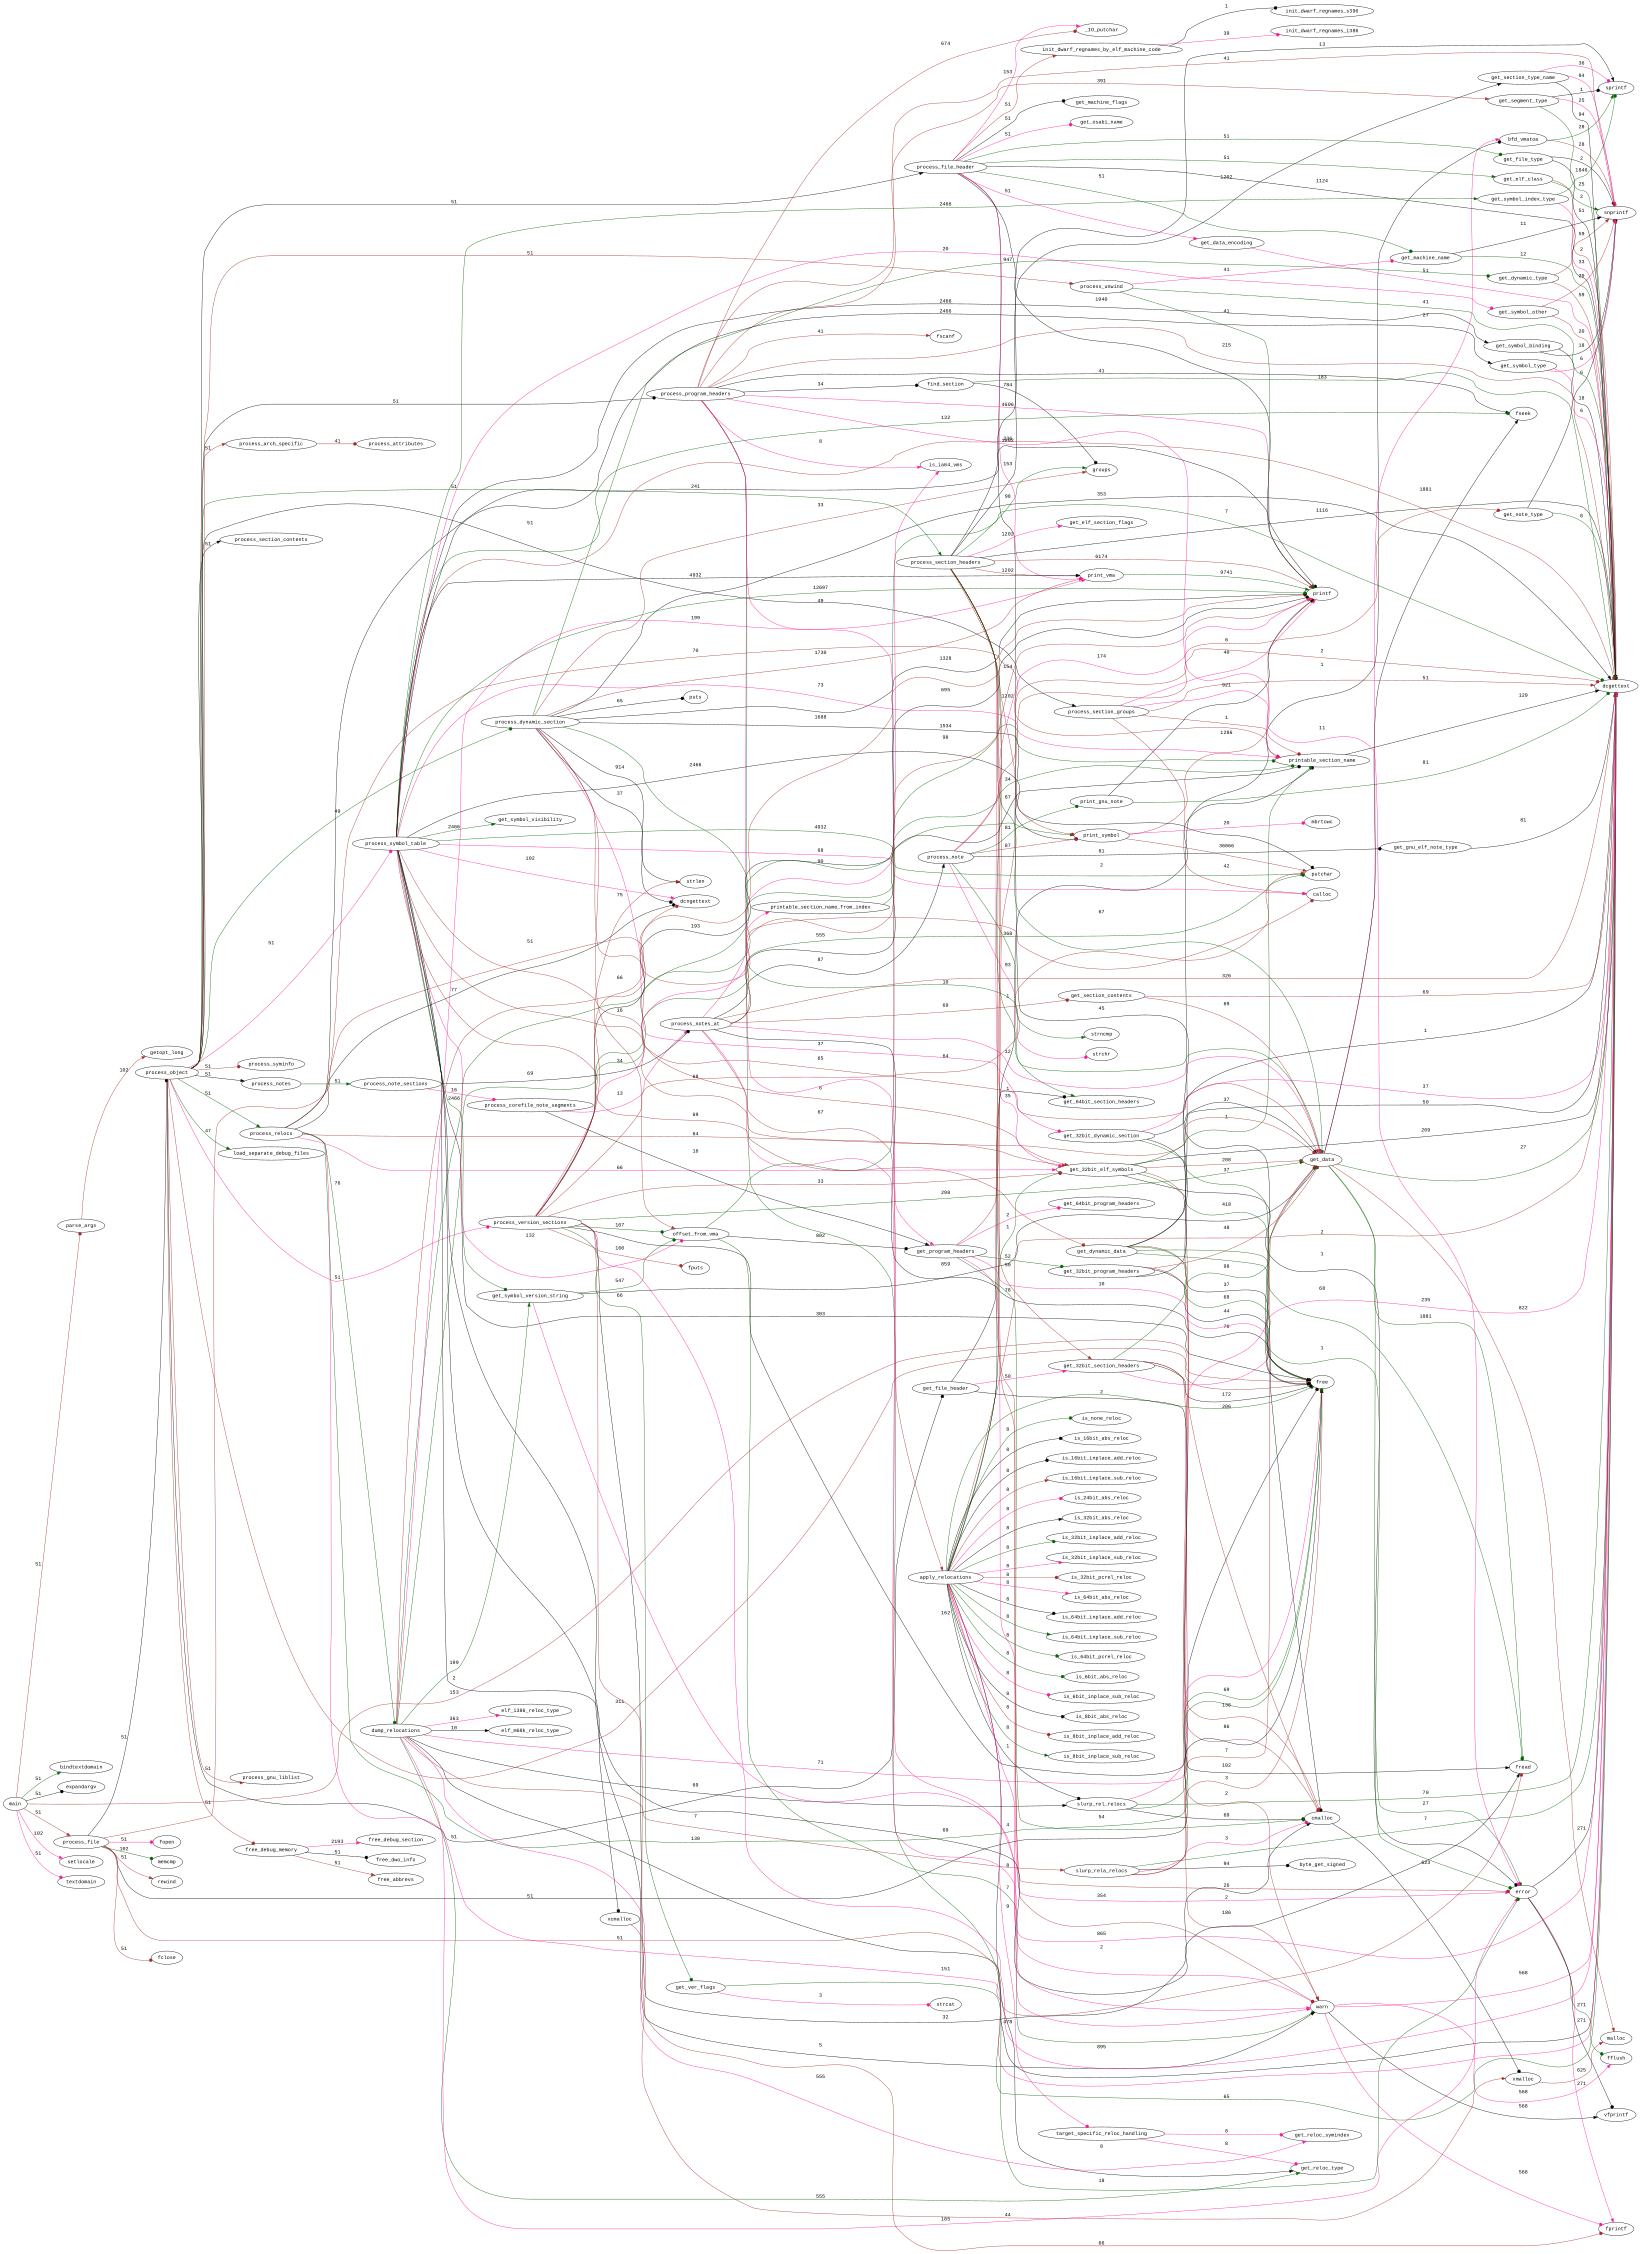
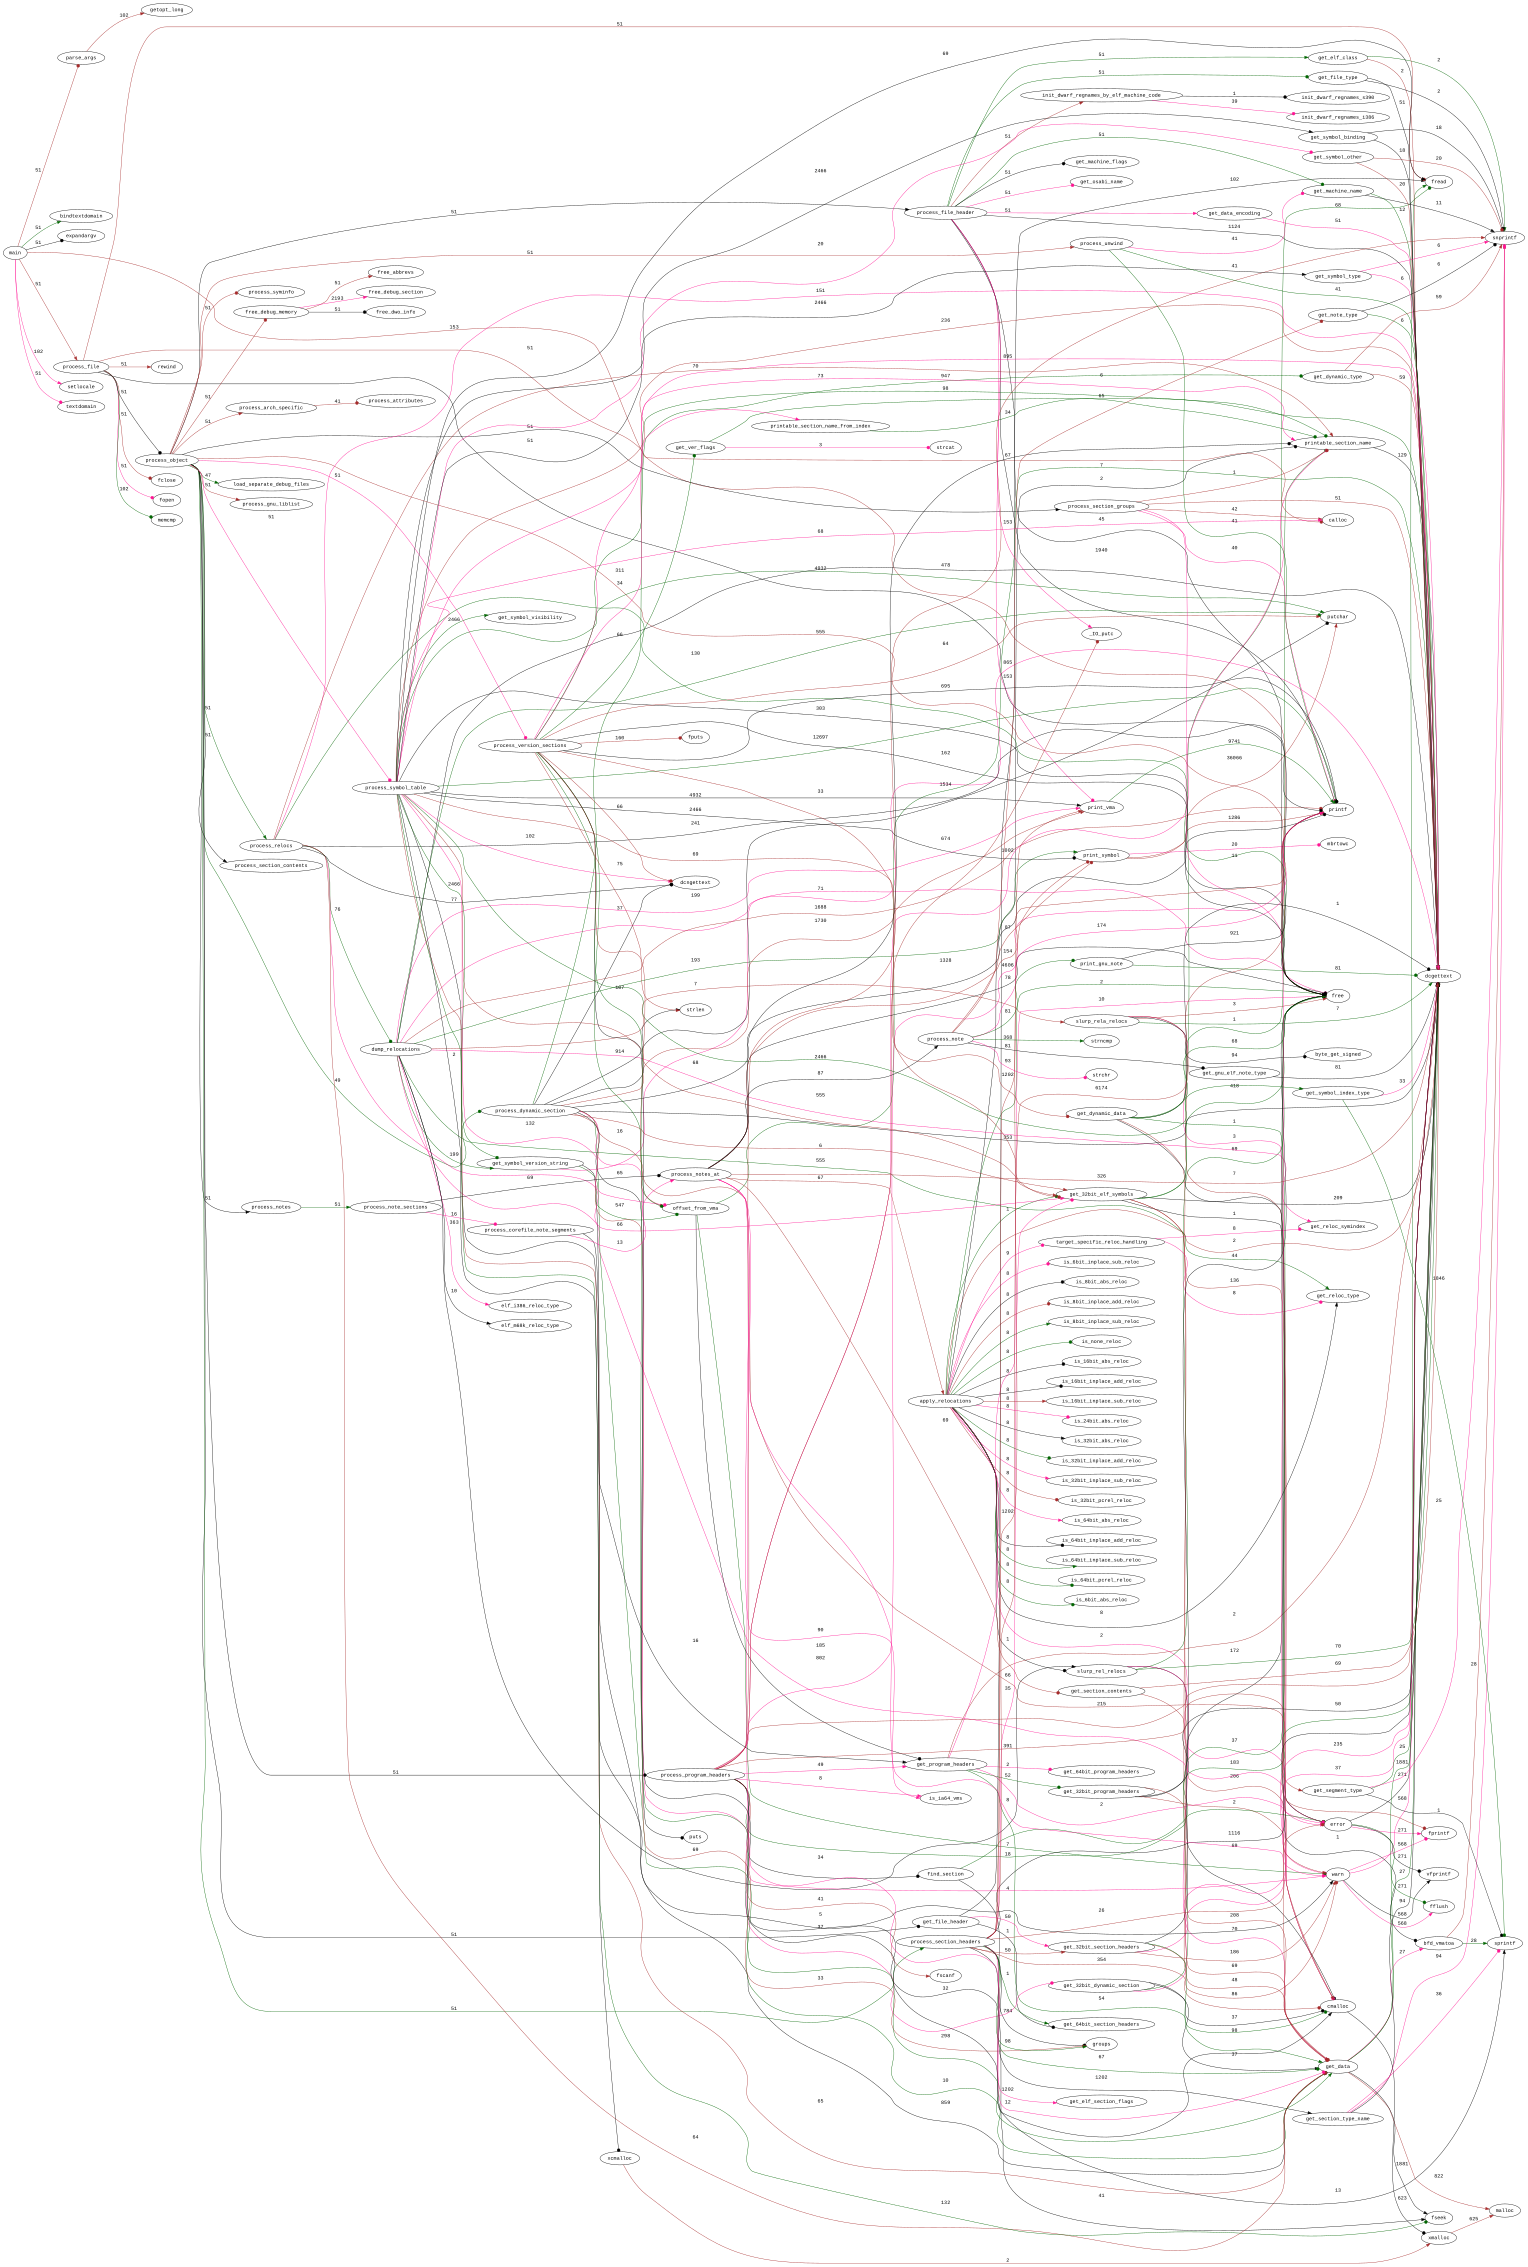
node "_IO_putchar": label "_IO_putchar" -> "_IO_putc"
edge "get_data" -> "error": removed, label "27"
edge "xcmalloc" -> "xmalloc": label "44" -> "2"
